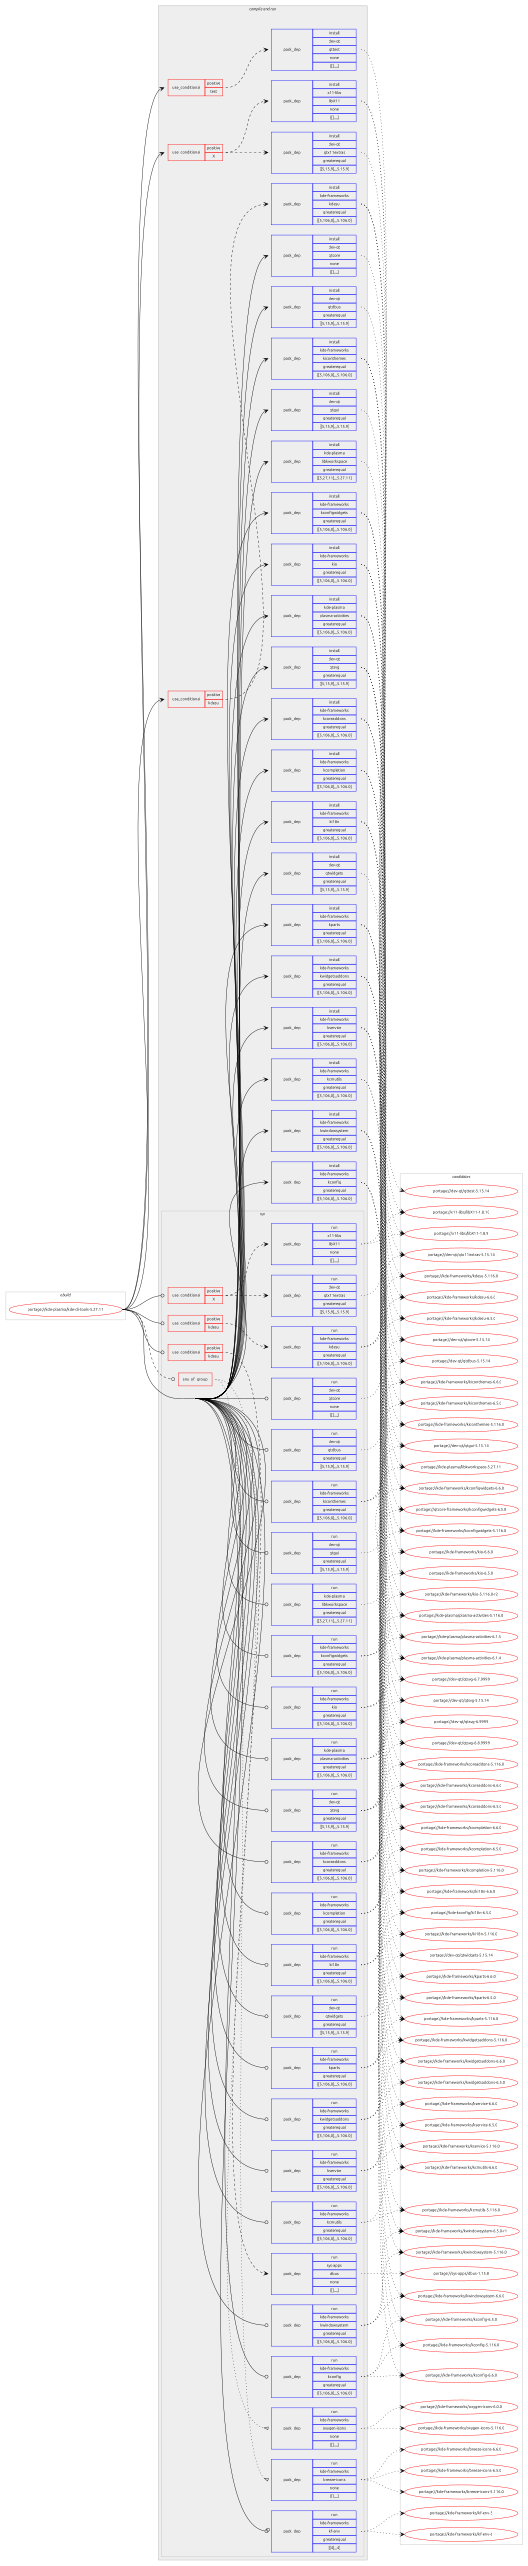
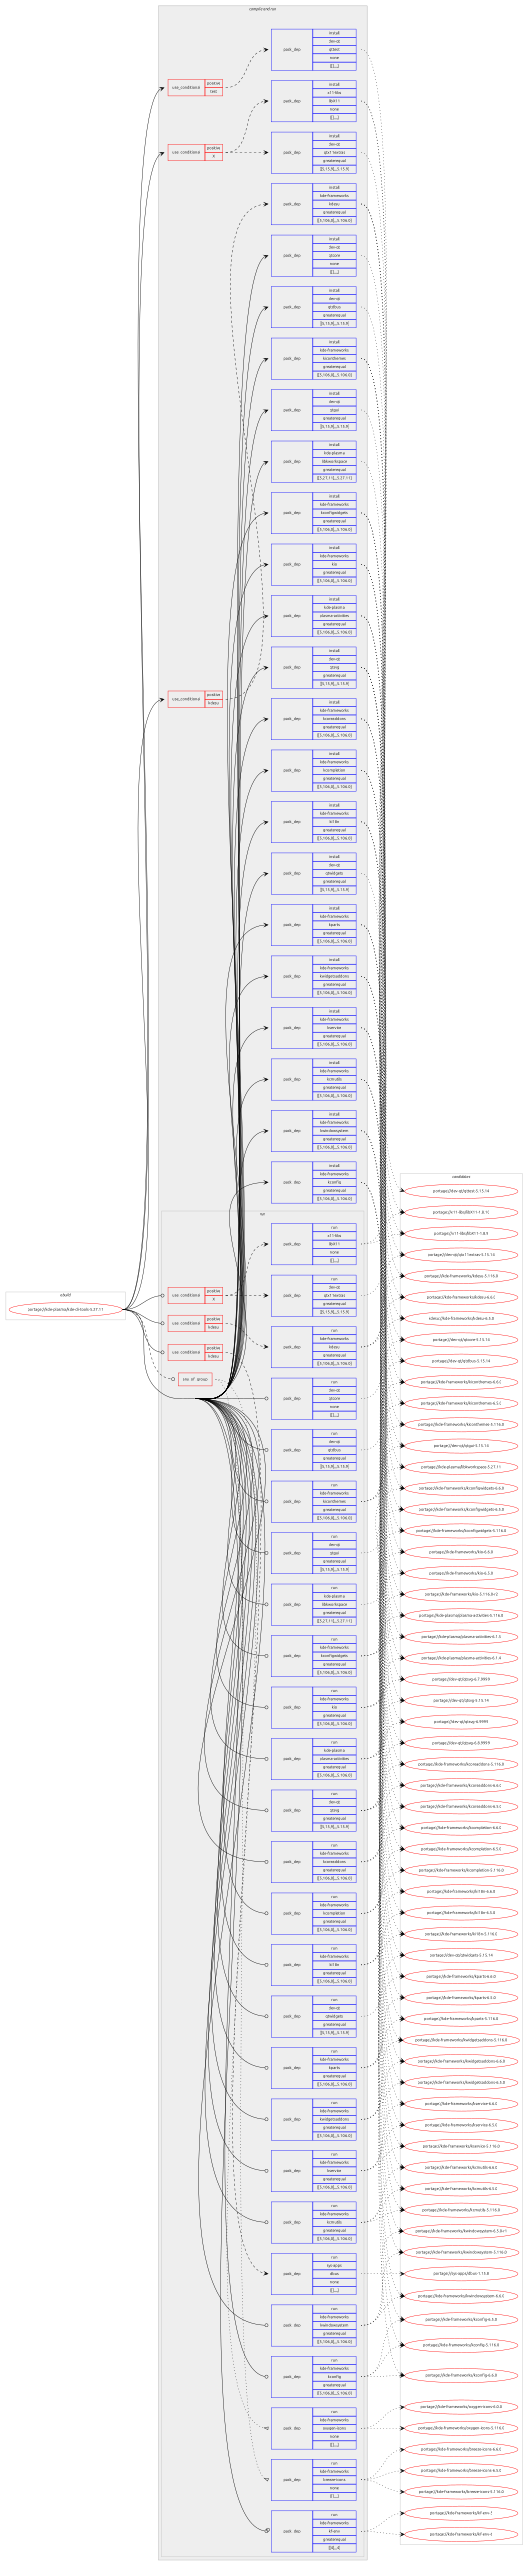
node "portage://kde-frameworks/kdesu-6.5.0": label "portage://kde-frameworks/kdesu-6.5.0" -> "kdesu://kde-frameworks/kdesu-6.5.0"
node "portage://qtcore-frameworks/kconfigwidgets-6.5.0": label "portage://qtcore-frameworks/kconfigwidgets-6.5.0" -> "portage://kde-frameworks/kconfigwidgets-6.5.0"
node "portage://kde-kconfig/ki18n-6.5.0": label "portage://kde-kconfig/ki18n-6.5.0" -> "portage://kde-frameworks/ki18n-6.5.0"
node "portage://kde-frameworks/kcmutils-6.5.0": added
